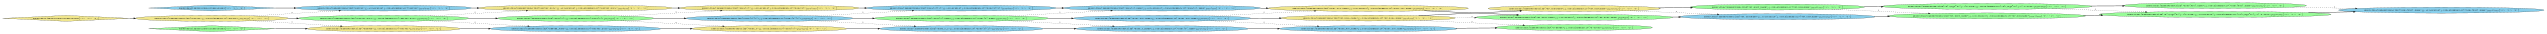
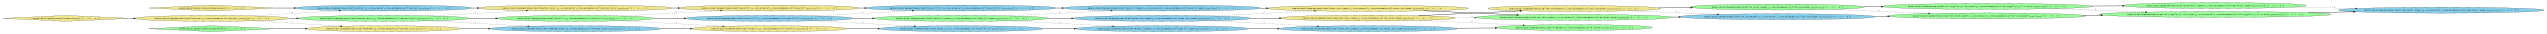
node "mapFromStringShouldReturnBestGuess['0', '1', '0']": fillcolor skyblue -> khaki
